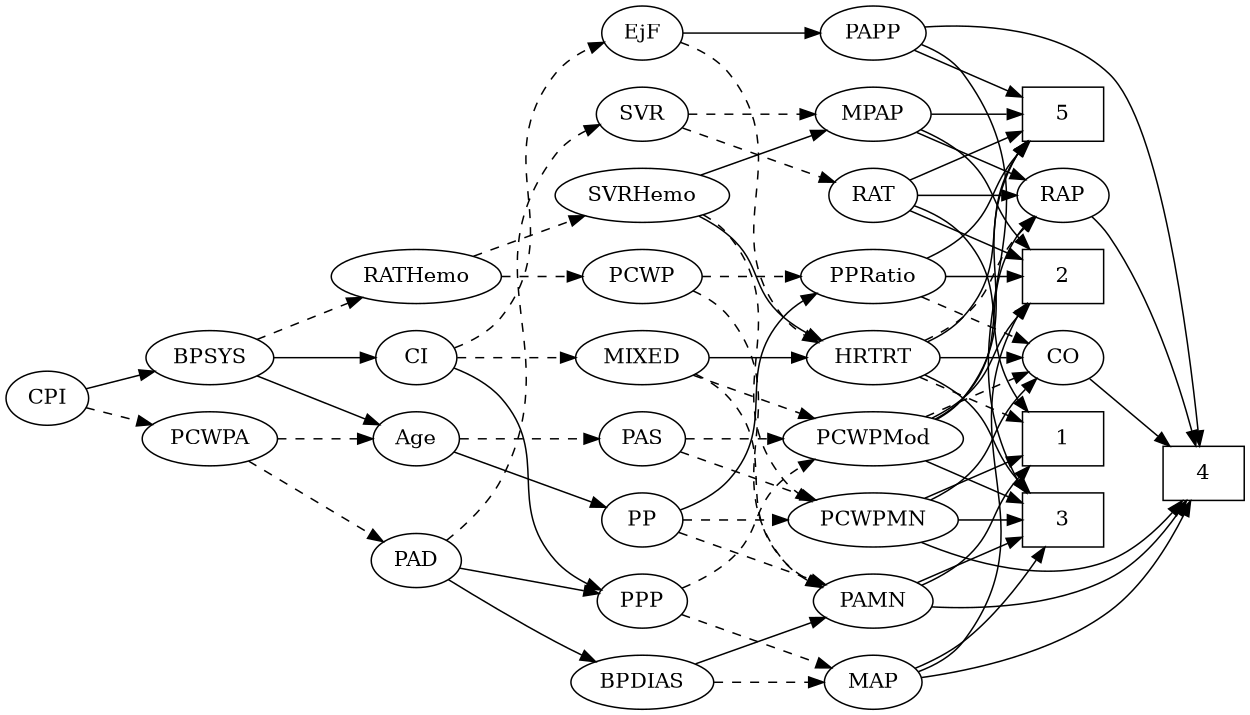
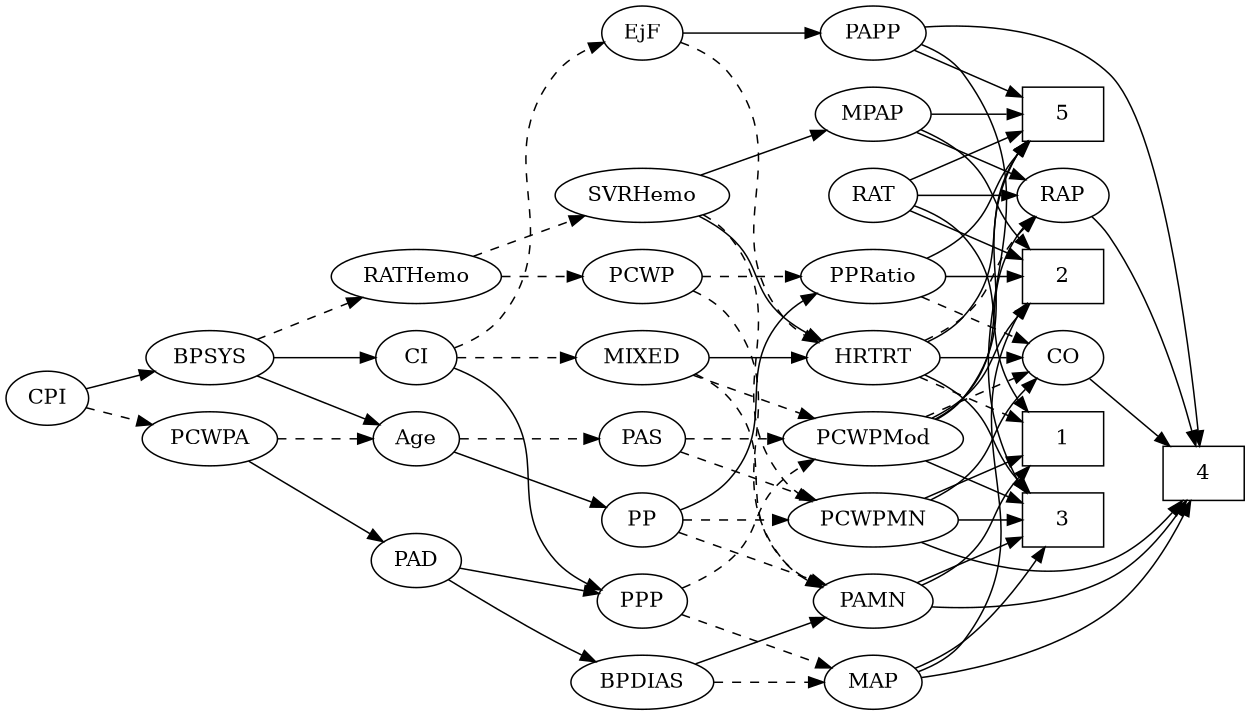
node "SVR": removed
edge "PCWPA" -> "PAD": style dashed -> solid
